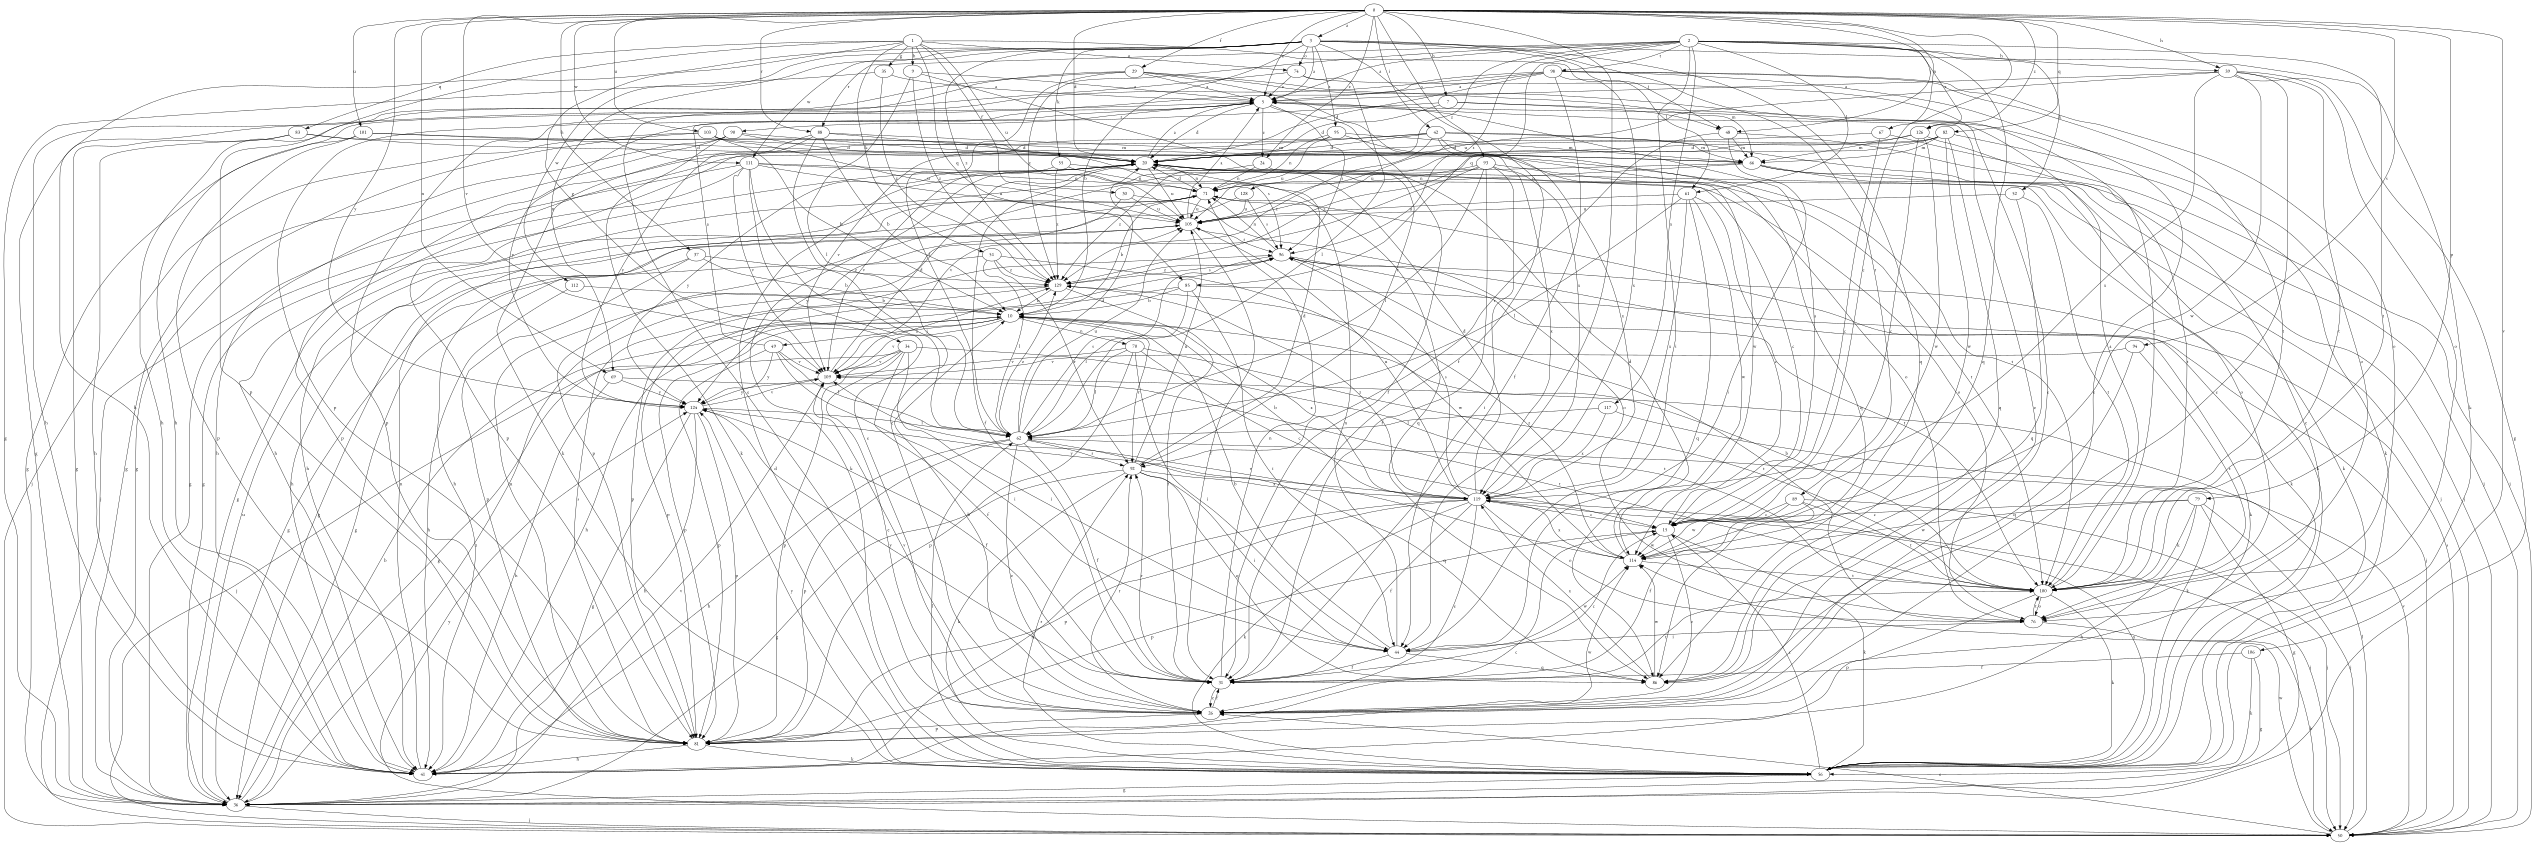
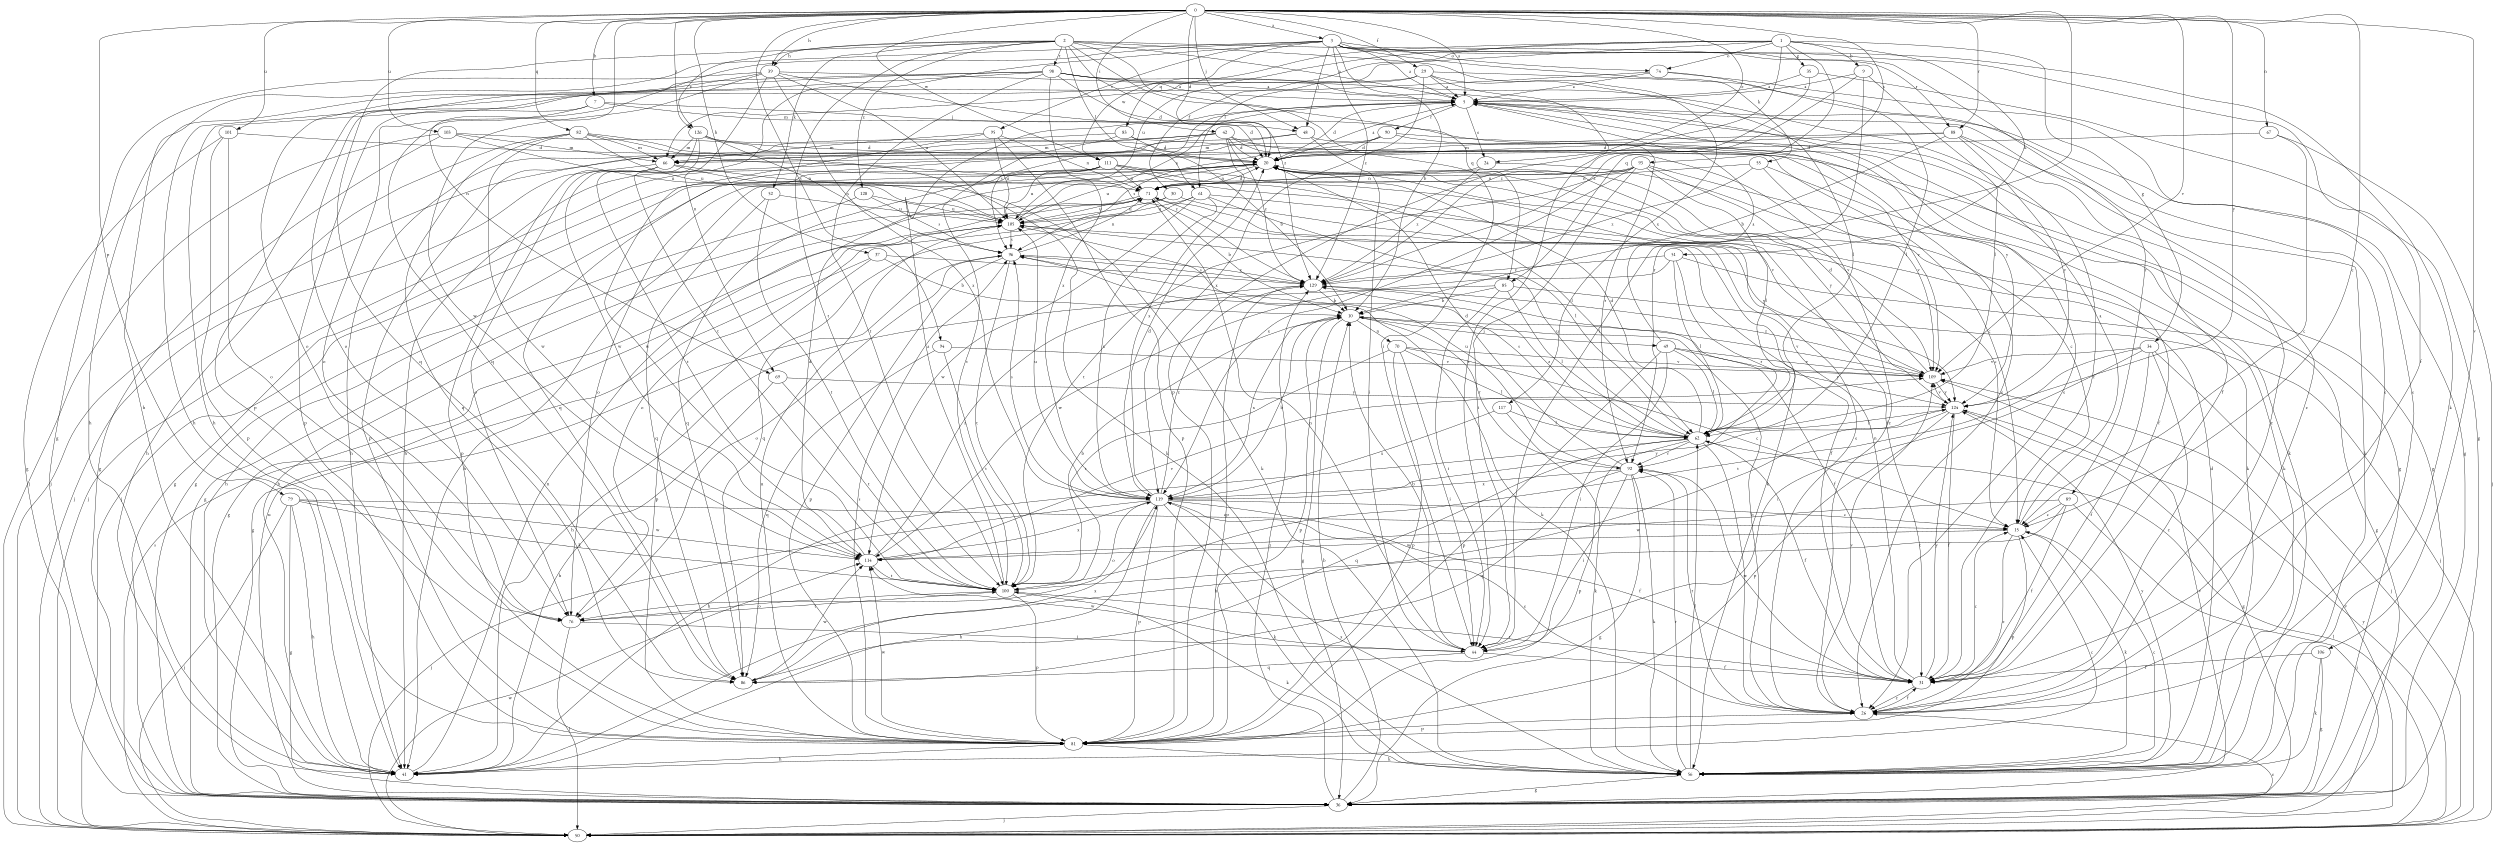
edge "29" -> "100": now "29" -> "44"
edge "2" -> "96": now "126" -> "96"
node "112": removed
edge "34" -> "81": removed, label "p"
edge "76" -> "50": label "b" -> "j"
